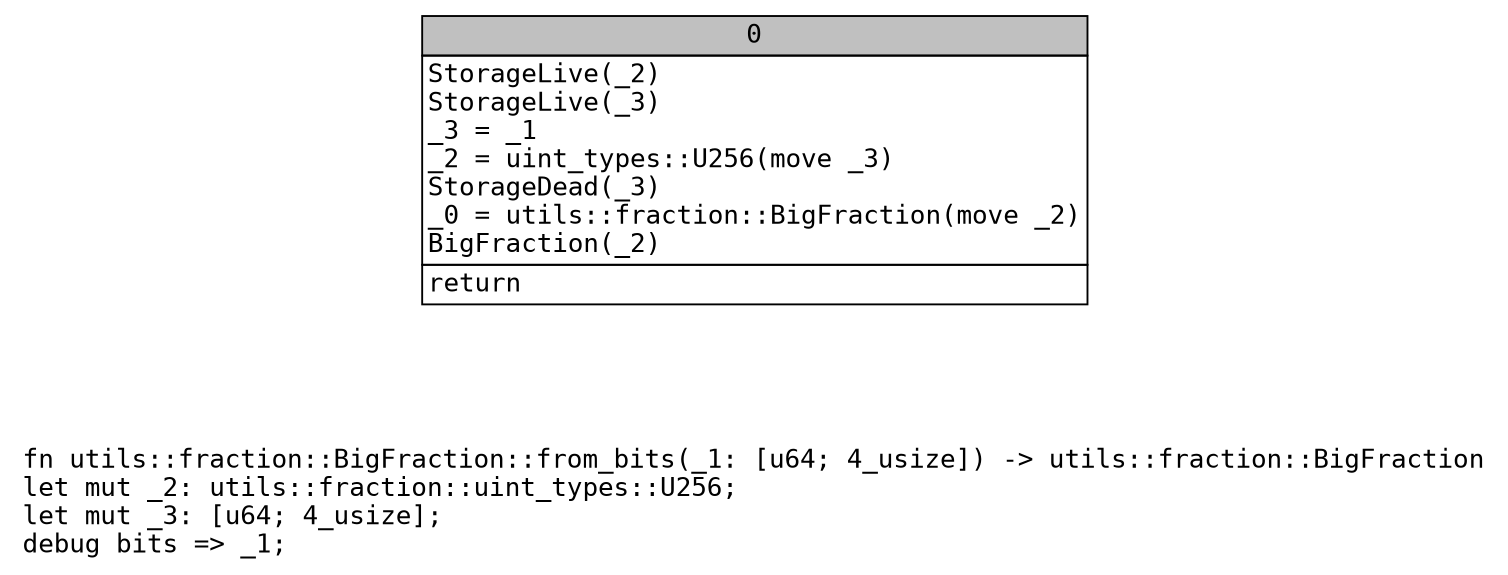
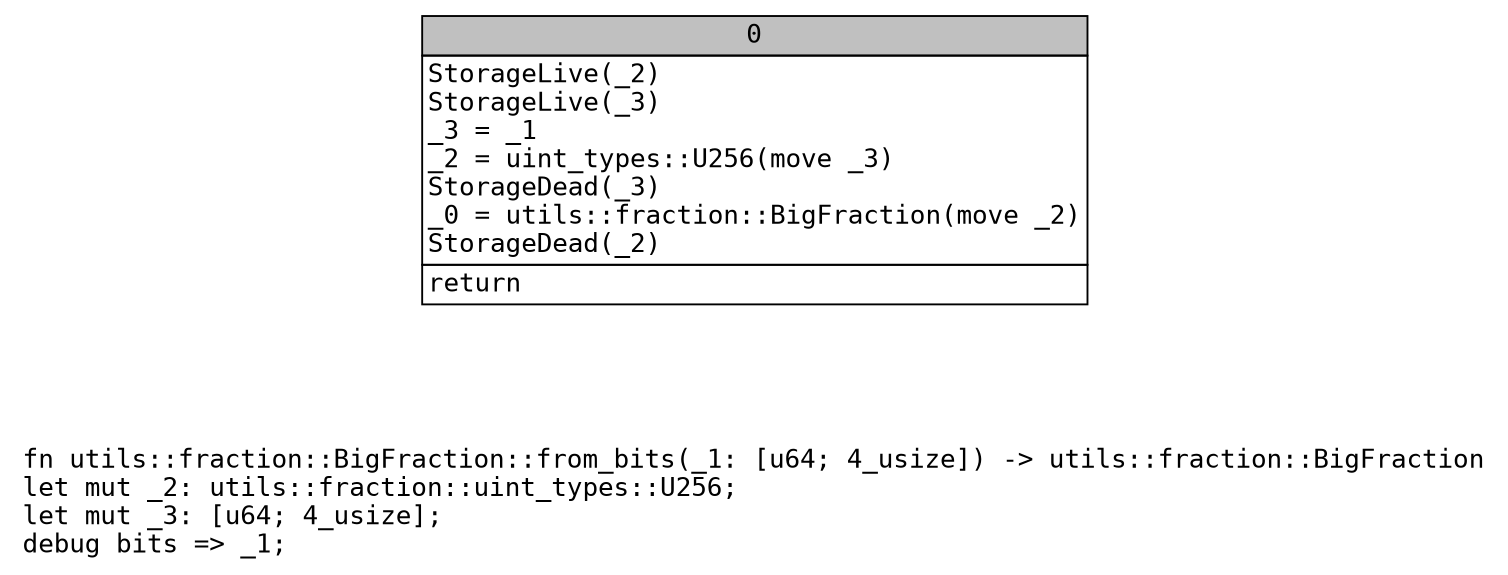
node "0": text "BigFraction(_2)" -> "StorageDead(_2)"
